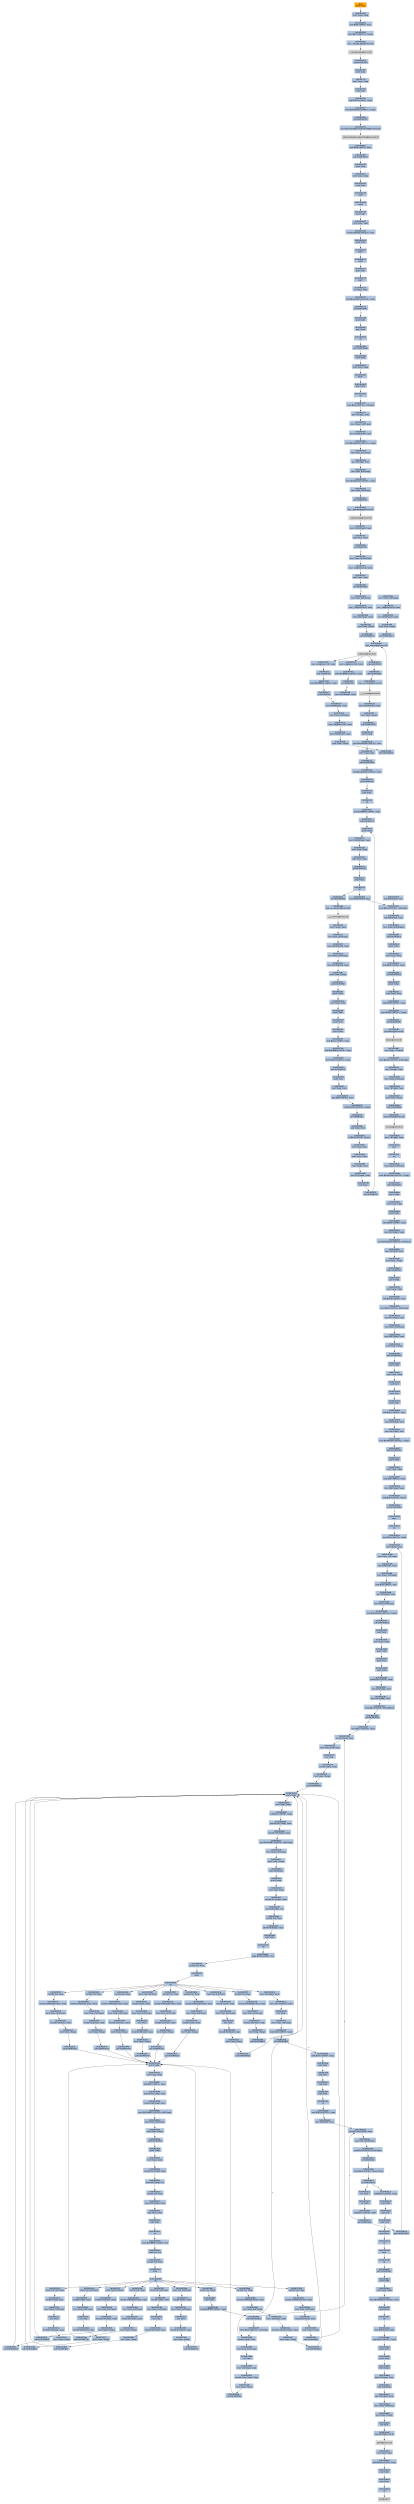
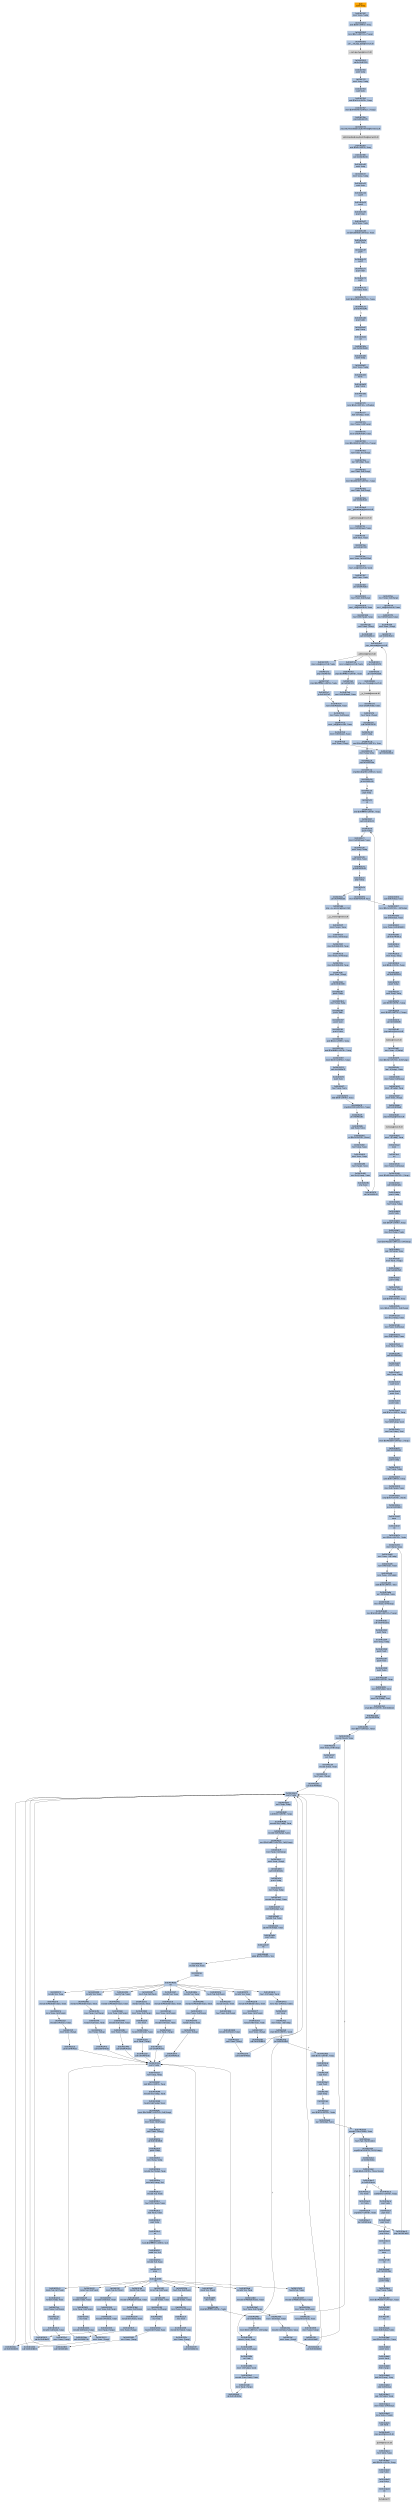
node "0x00402368 incl %edi": removed
